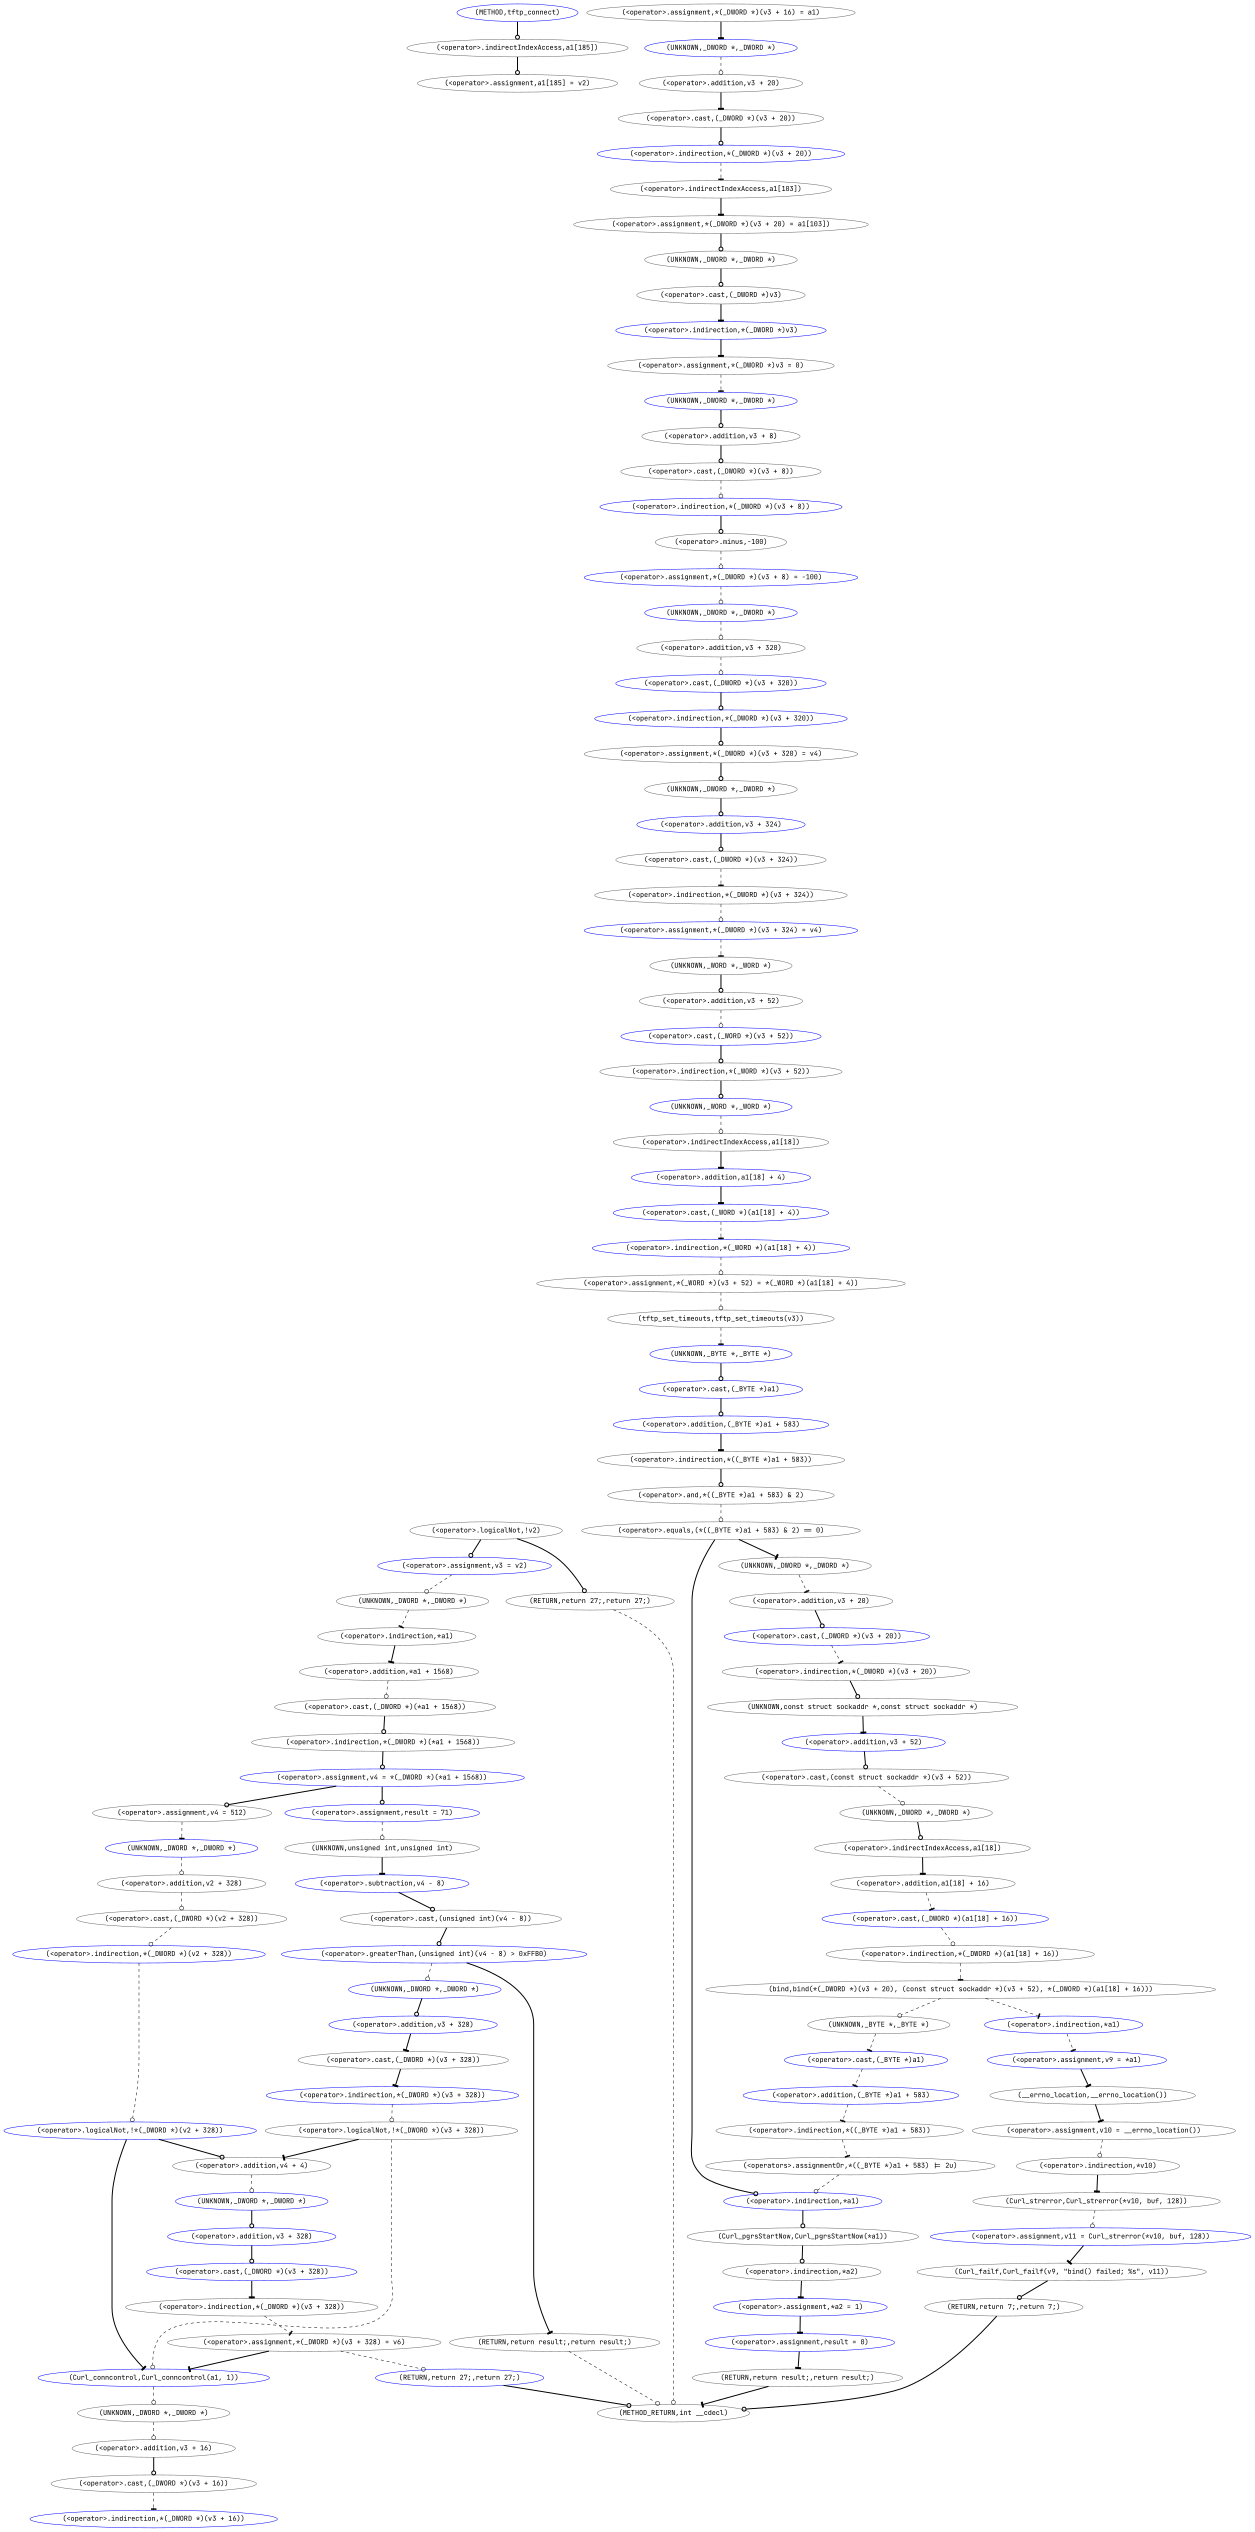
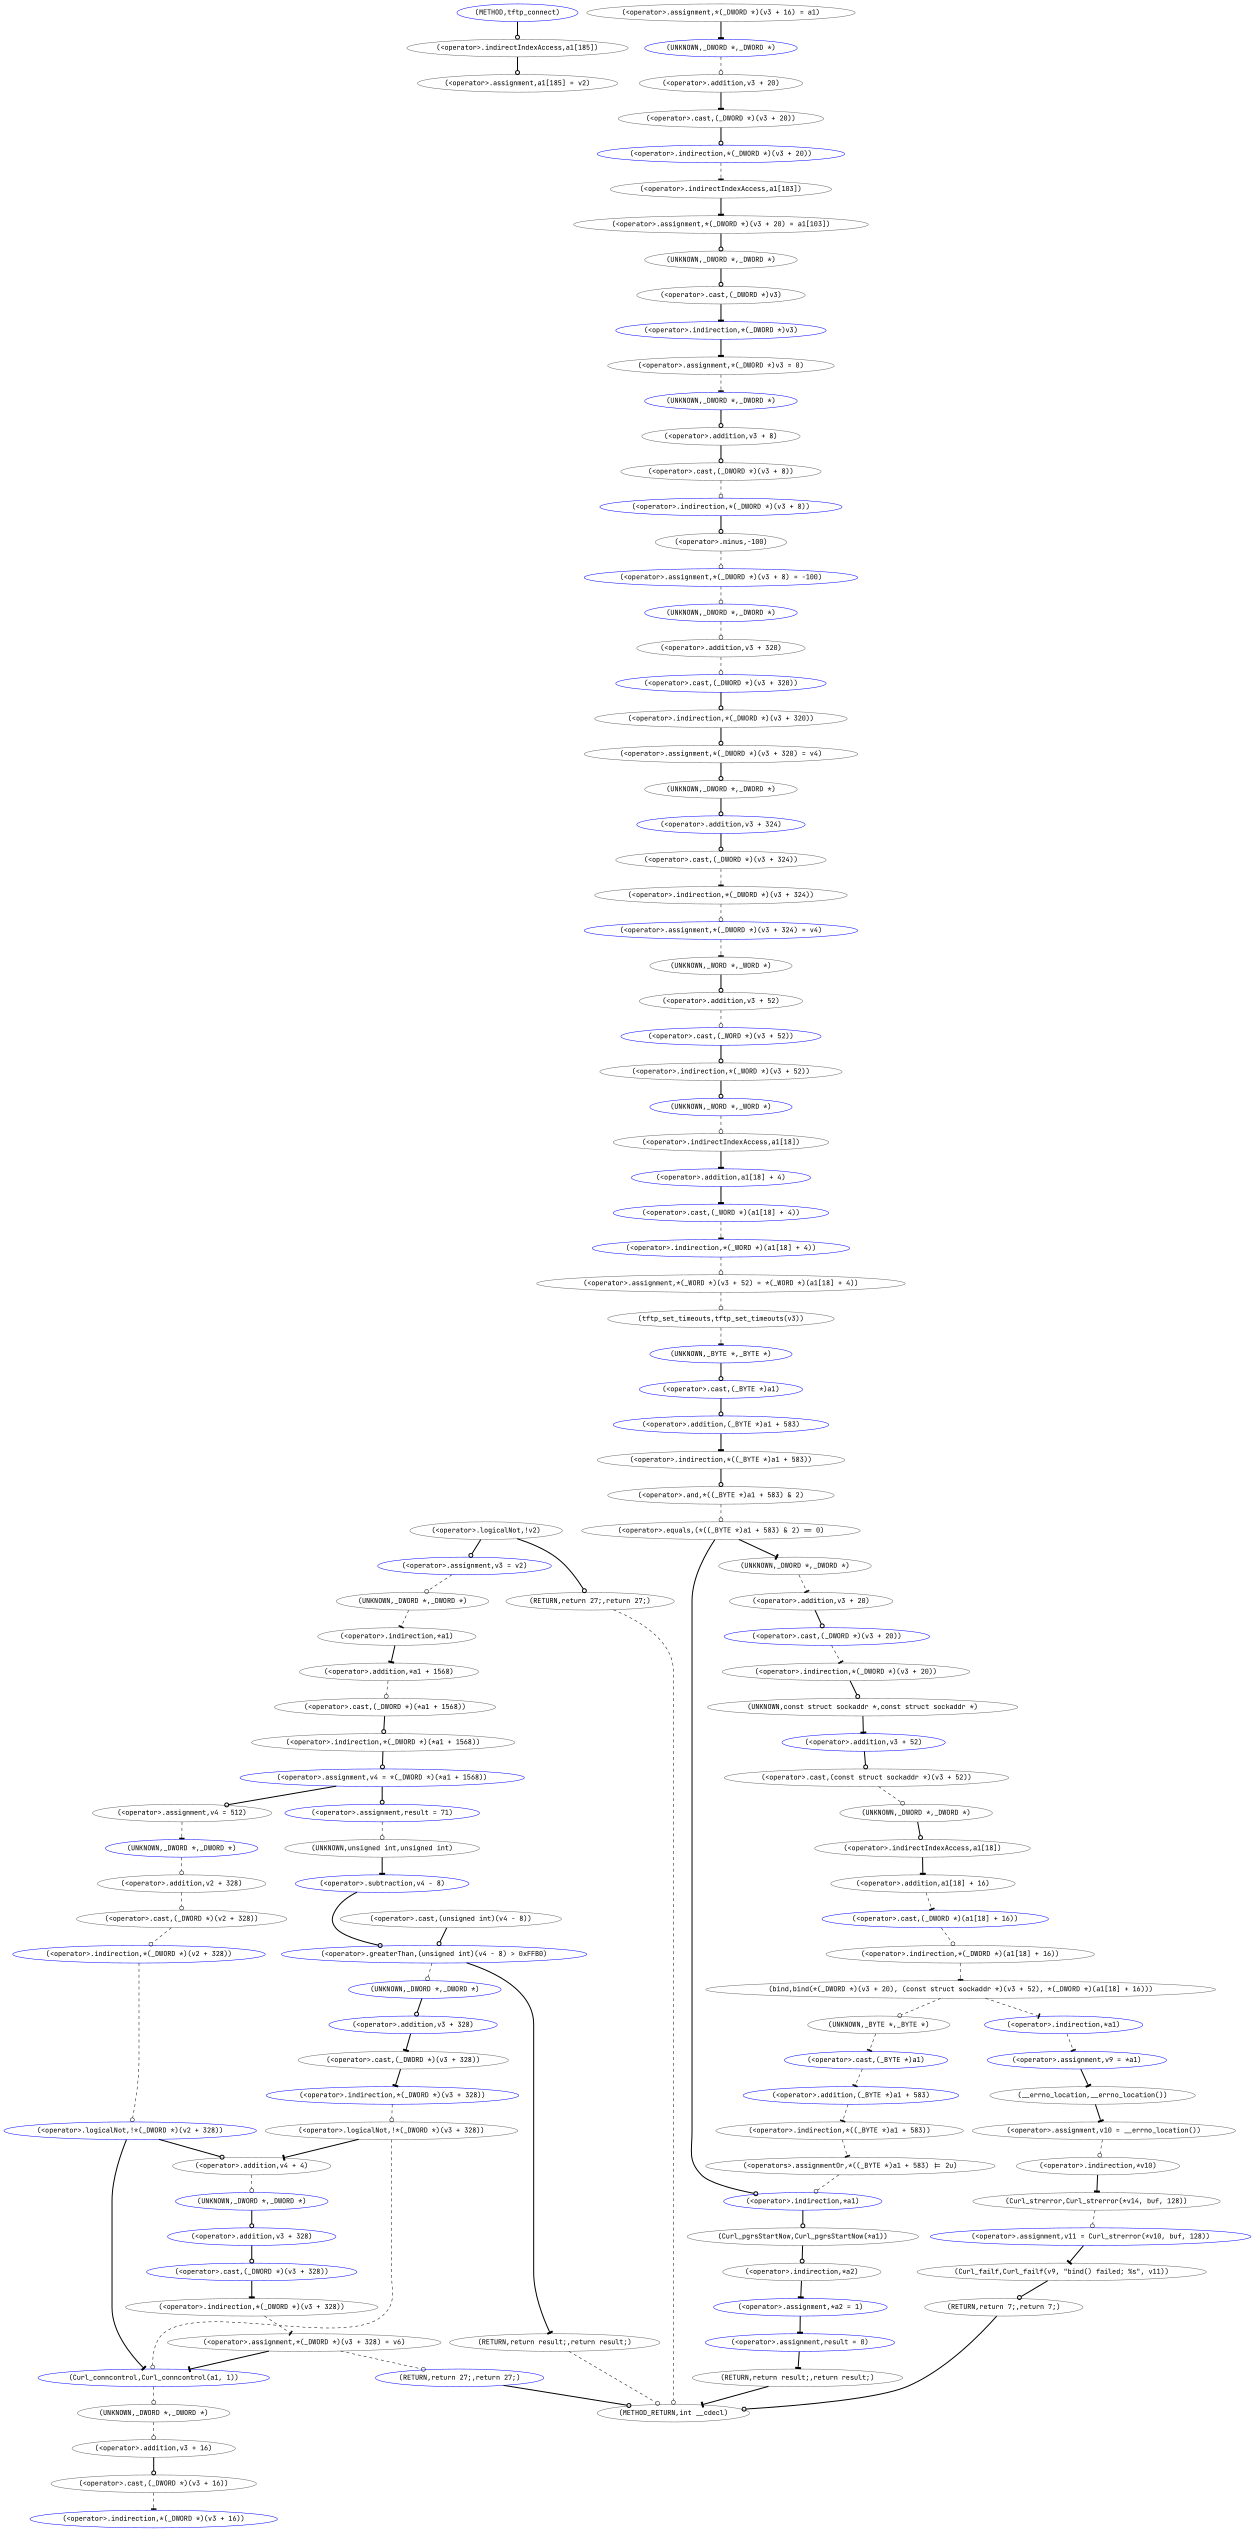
node "(<operator>.indirection,*(_DWORD *)(v3 + 320))": color blue -> gray40
edge "(<operator>.subtraction,v4 - 8)" -> "(<operator>.cast,(unsigned int)(v4 - 8))": now "(<operator>.subtraction,v4 - 8)" -> "(<operator>.greaterThan,(unsigned int)(v4 - 8) > 0xFFB0)"
node "(Curl_strerror,Curl_strerror(*v10, buf, 128))": label "(Curl_strerror,Curl_strerror(*v10, buf, 128))" -> "(Curl_strerror,Curl_strerror(*v14, buf, 128))"
